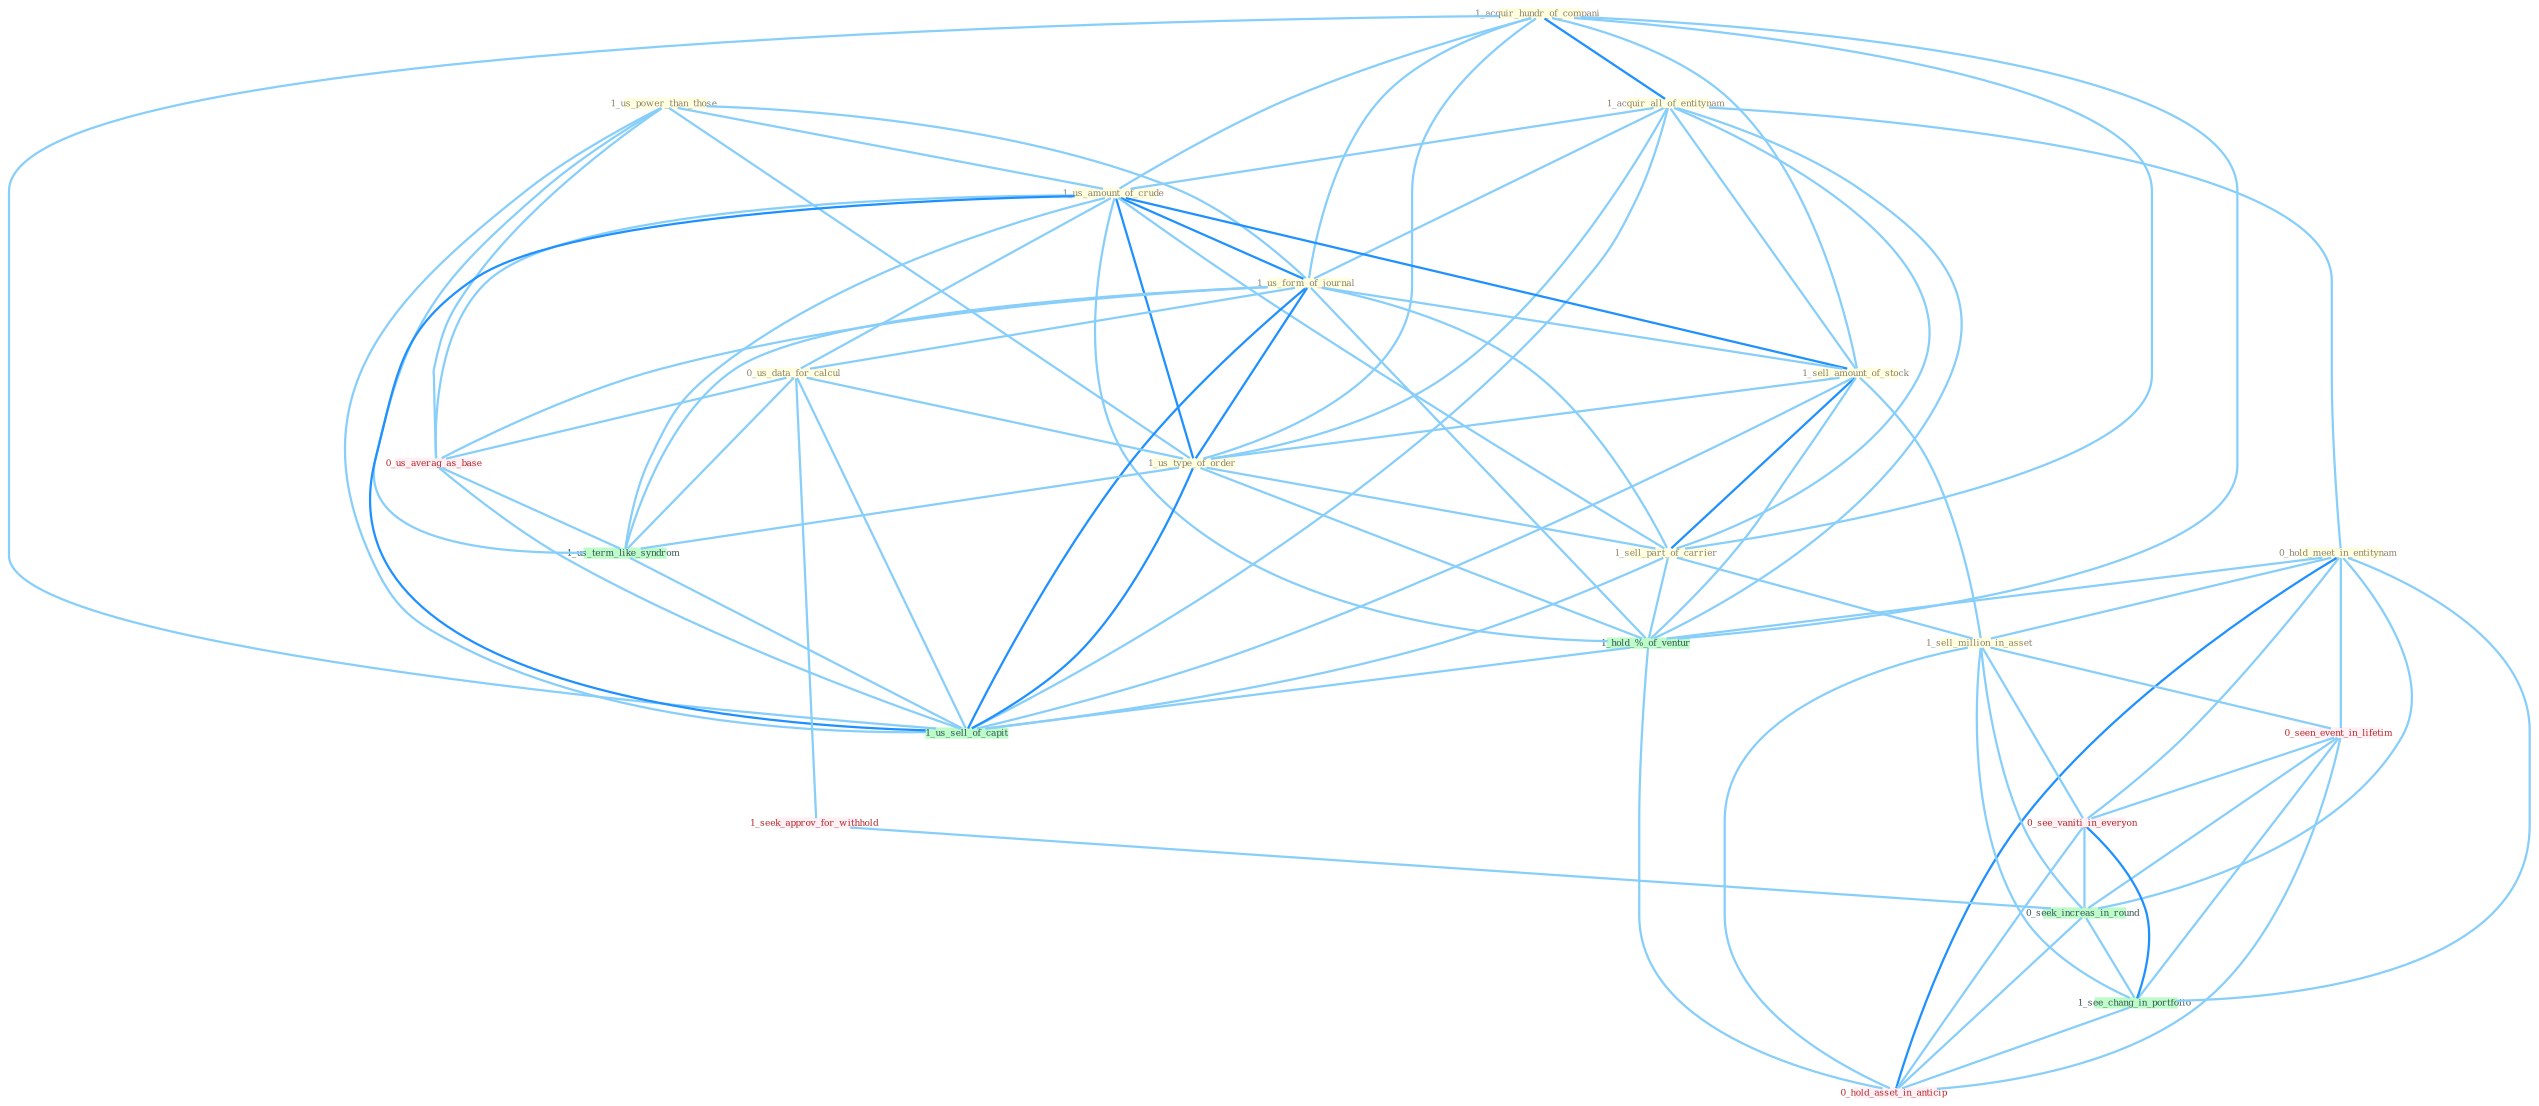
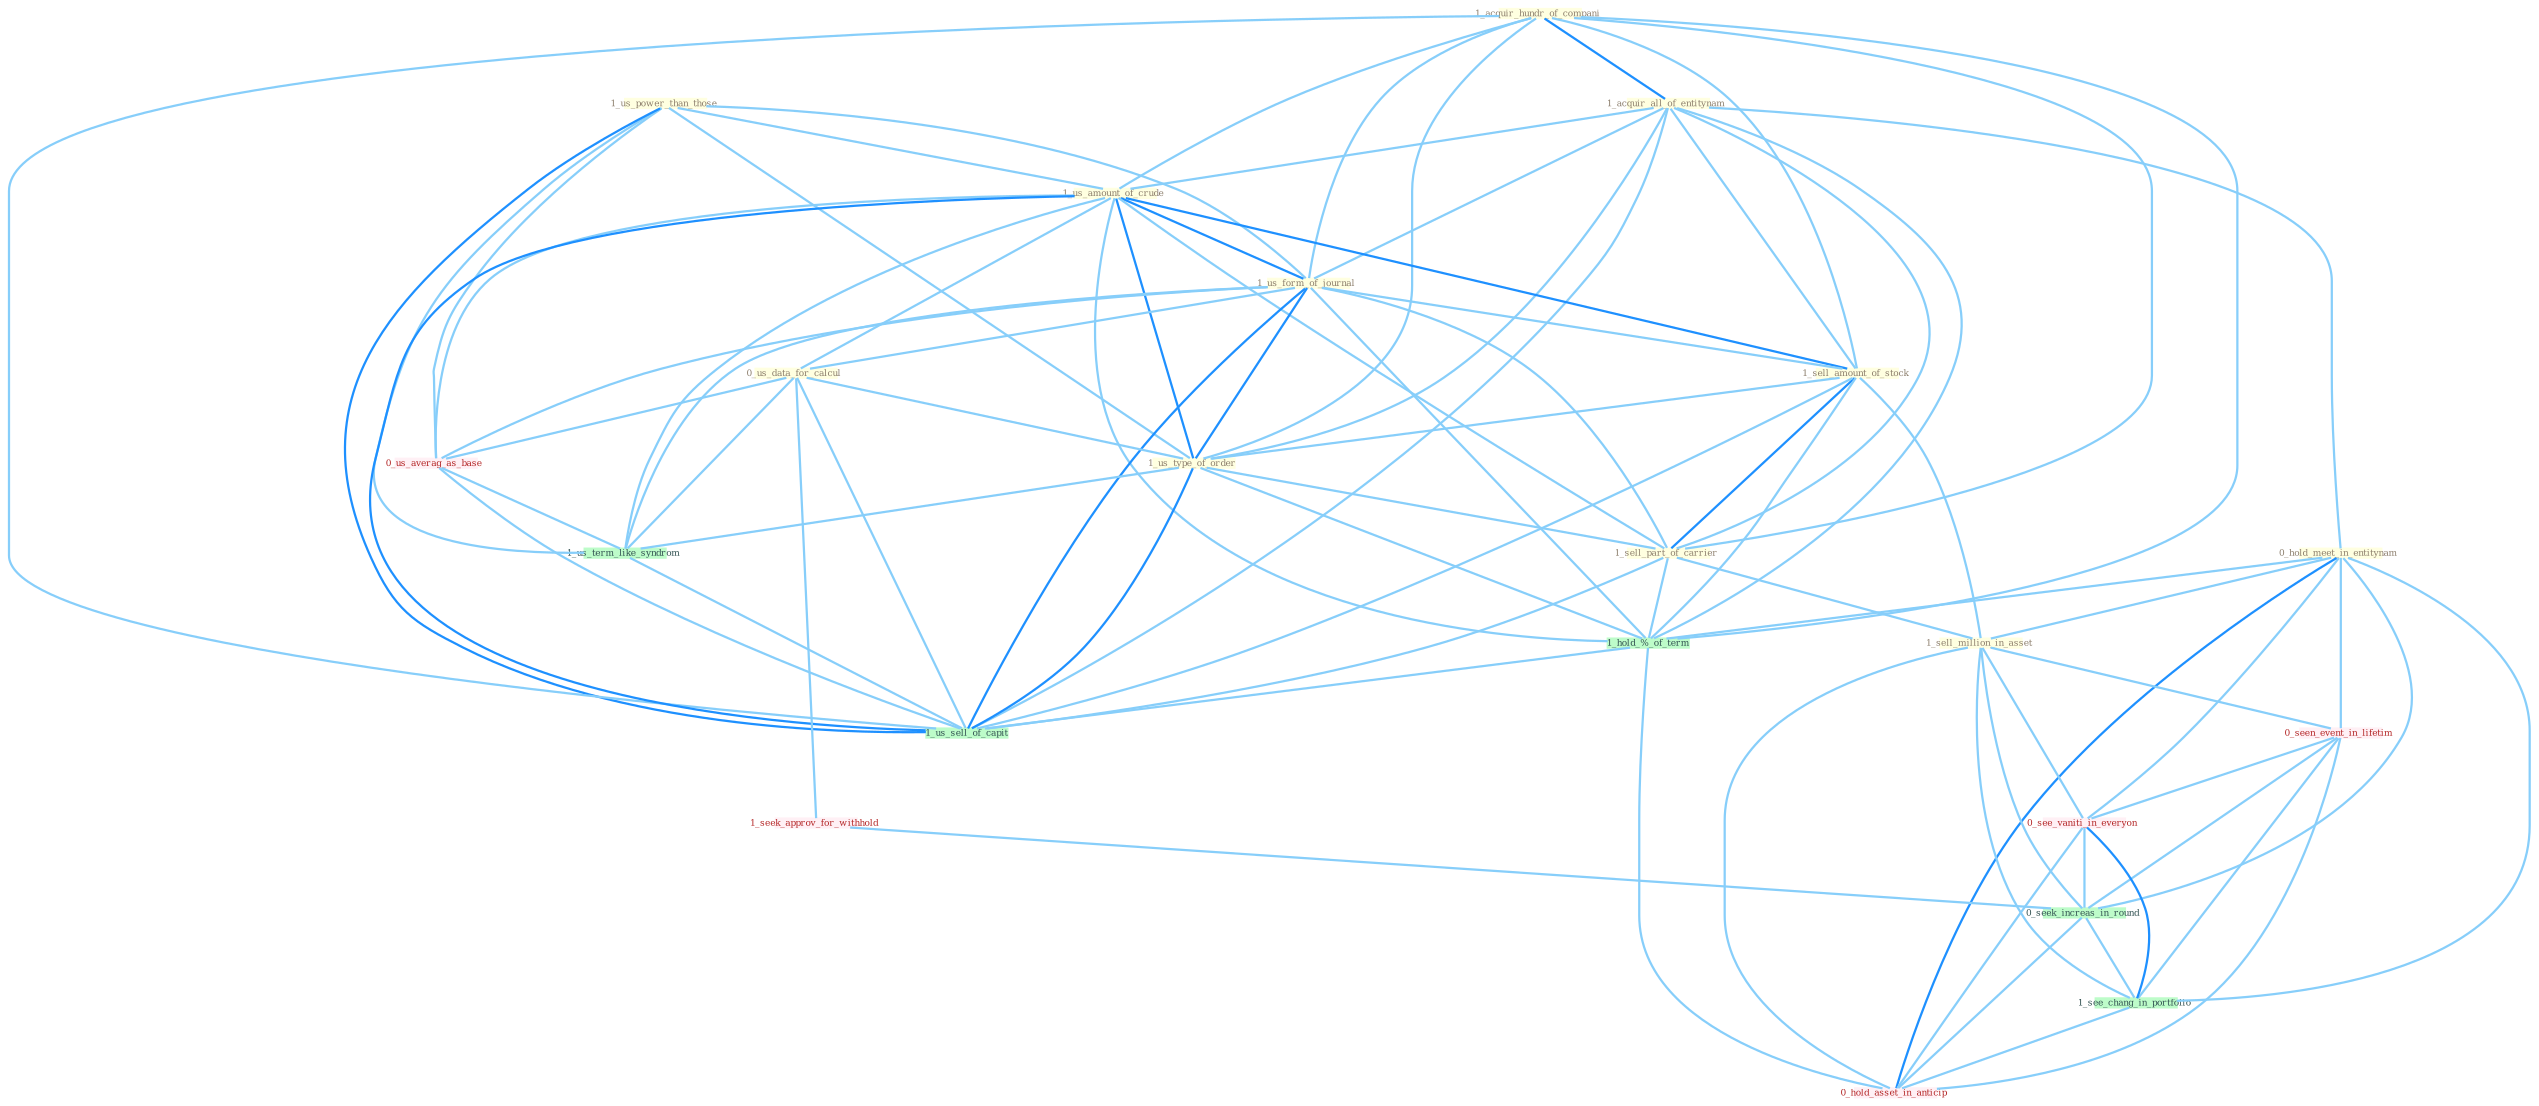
edge "1_us_power_than_those" -- "1_us_sell_of_capit": color #87cefa -> #1e90ff
node "1_hold_%_of_ventur": label "1_hold_%_of_ventur" -> "1_hold_%_of_term"
